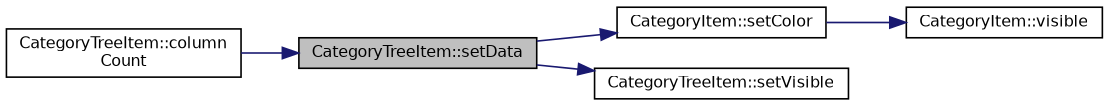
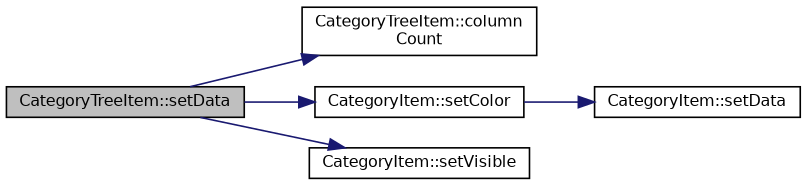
node "CategoryItem::visible": label "CategoryItem::visible" -> "CategoryItem::setData"
edge "CategoryTreeItem::column Count" -> "CategoryTreeItem::setData": reversed
node "CategoryTreeItem::setVisible": label "CategoryTreeItem::setVisible" -> "CategoryItem::setVisible"
